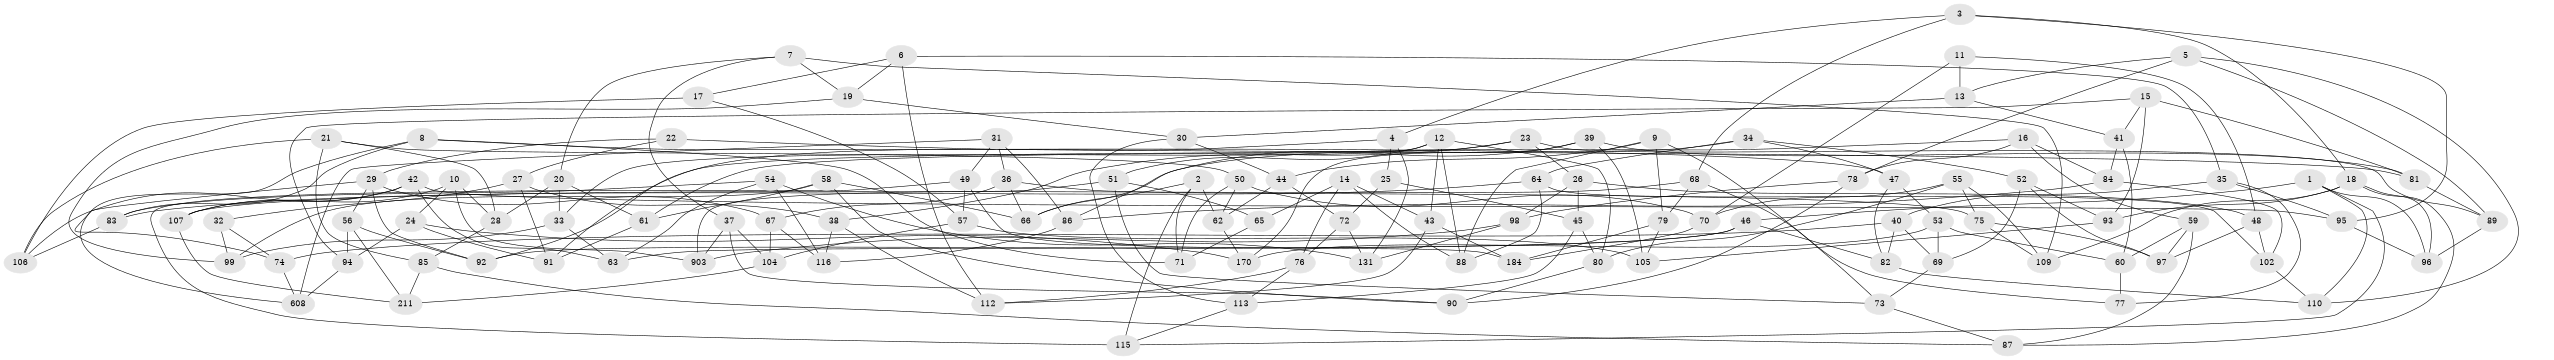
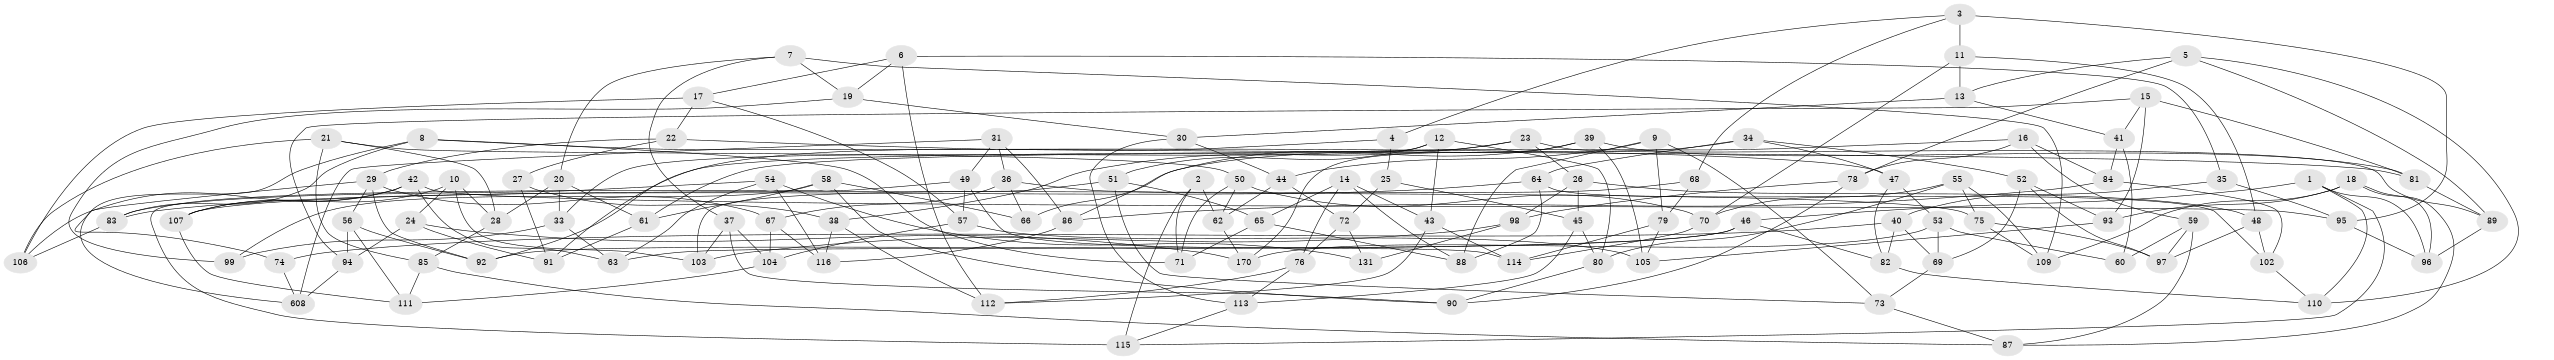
edge "3" -- "18": now "3" -- "11"
edge "17" -- "22": added
edge "2" -- "66": removed
edge "12" -- "88": now "65" -- "88"
edge "4" -- "131": removed
node "32": removed
node "903": label "903" -> "103"
node "184": label "184" -> "114"
node "211": label "211" -> "111"
node "77": removed
